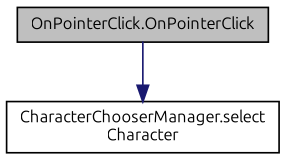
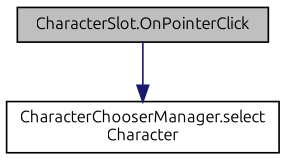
node "OnPointerClick.OnPointerClick": label "OnPointerClick.OnPointerClick" -> "CharacterSlot.OnPointerClick"
